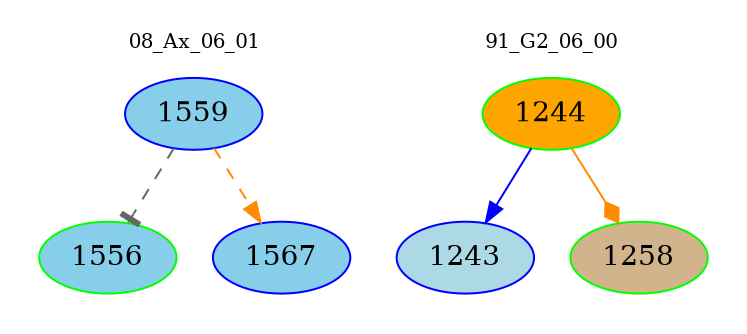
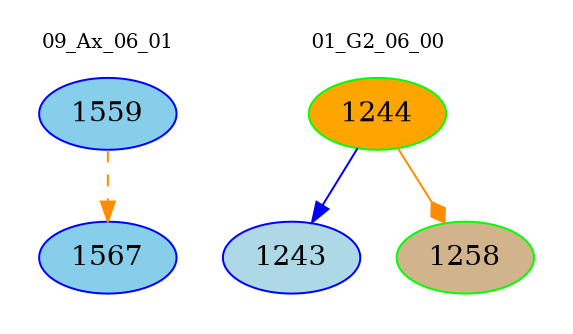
cluster "08_Ax_06_01": label "08_Ax_06_01" -> "09_Ax_06_01"
cluster "91_G2_06_00": label "91_G2_06_00" -> "01_G2_06_00"
node "1556": removed
